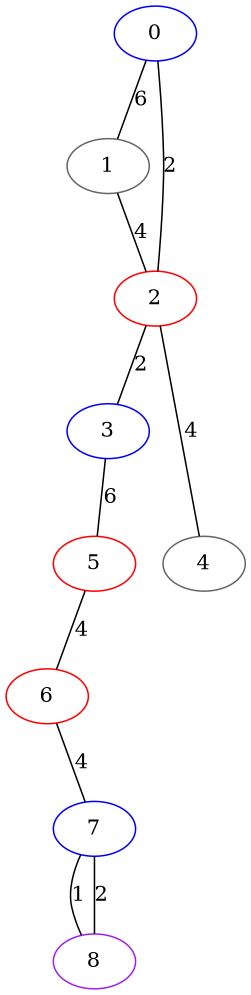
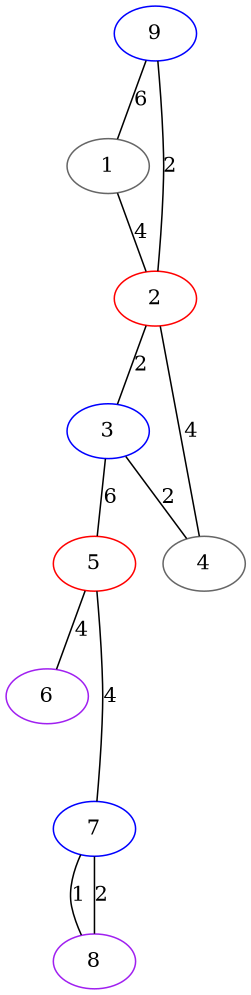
node "0": label "0" -> "9"
edge "3" -- "4": added, label "2"
node "6": color red -> purple
edge "6" -- "7": now "5" -- "7"
